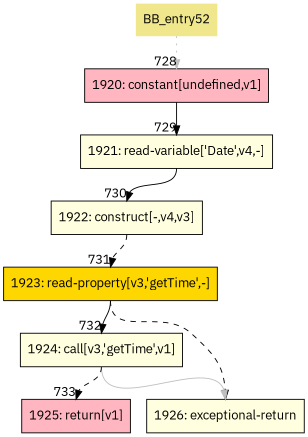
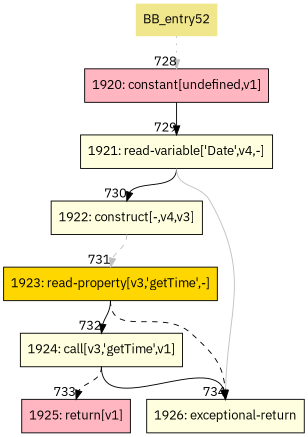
edge "1922: construct[-,v4,v3]" -> "1923: read-property[v3,'getTime',-]": color black -> gray
edge "1921: read-variable['Date',v4,-]" -> "1926: exceptional-return": added
edge "1924: call[v3,'getTime',v1]" -> "1926: exceptional-return": color gray -> black
